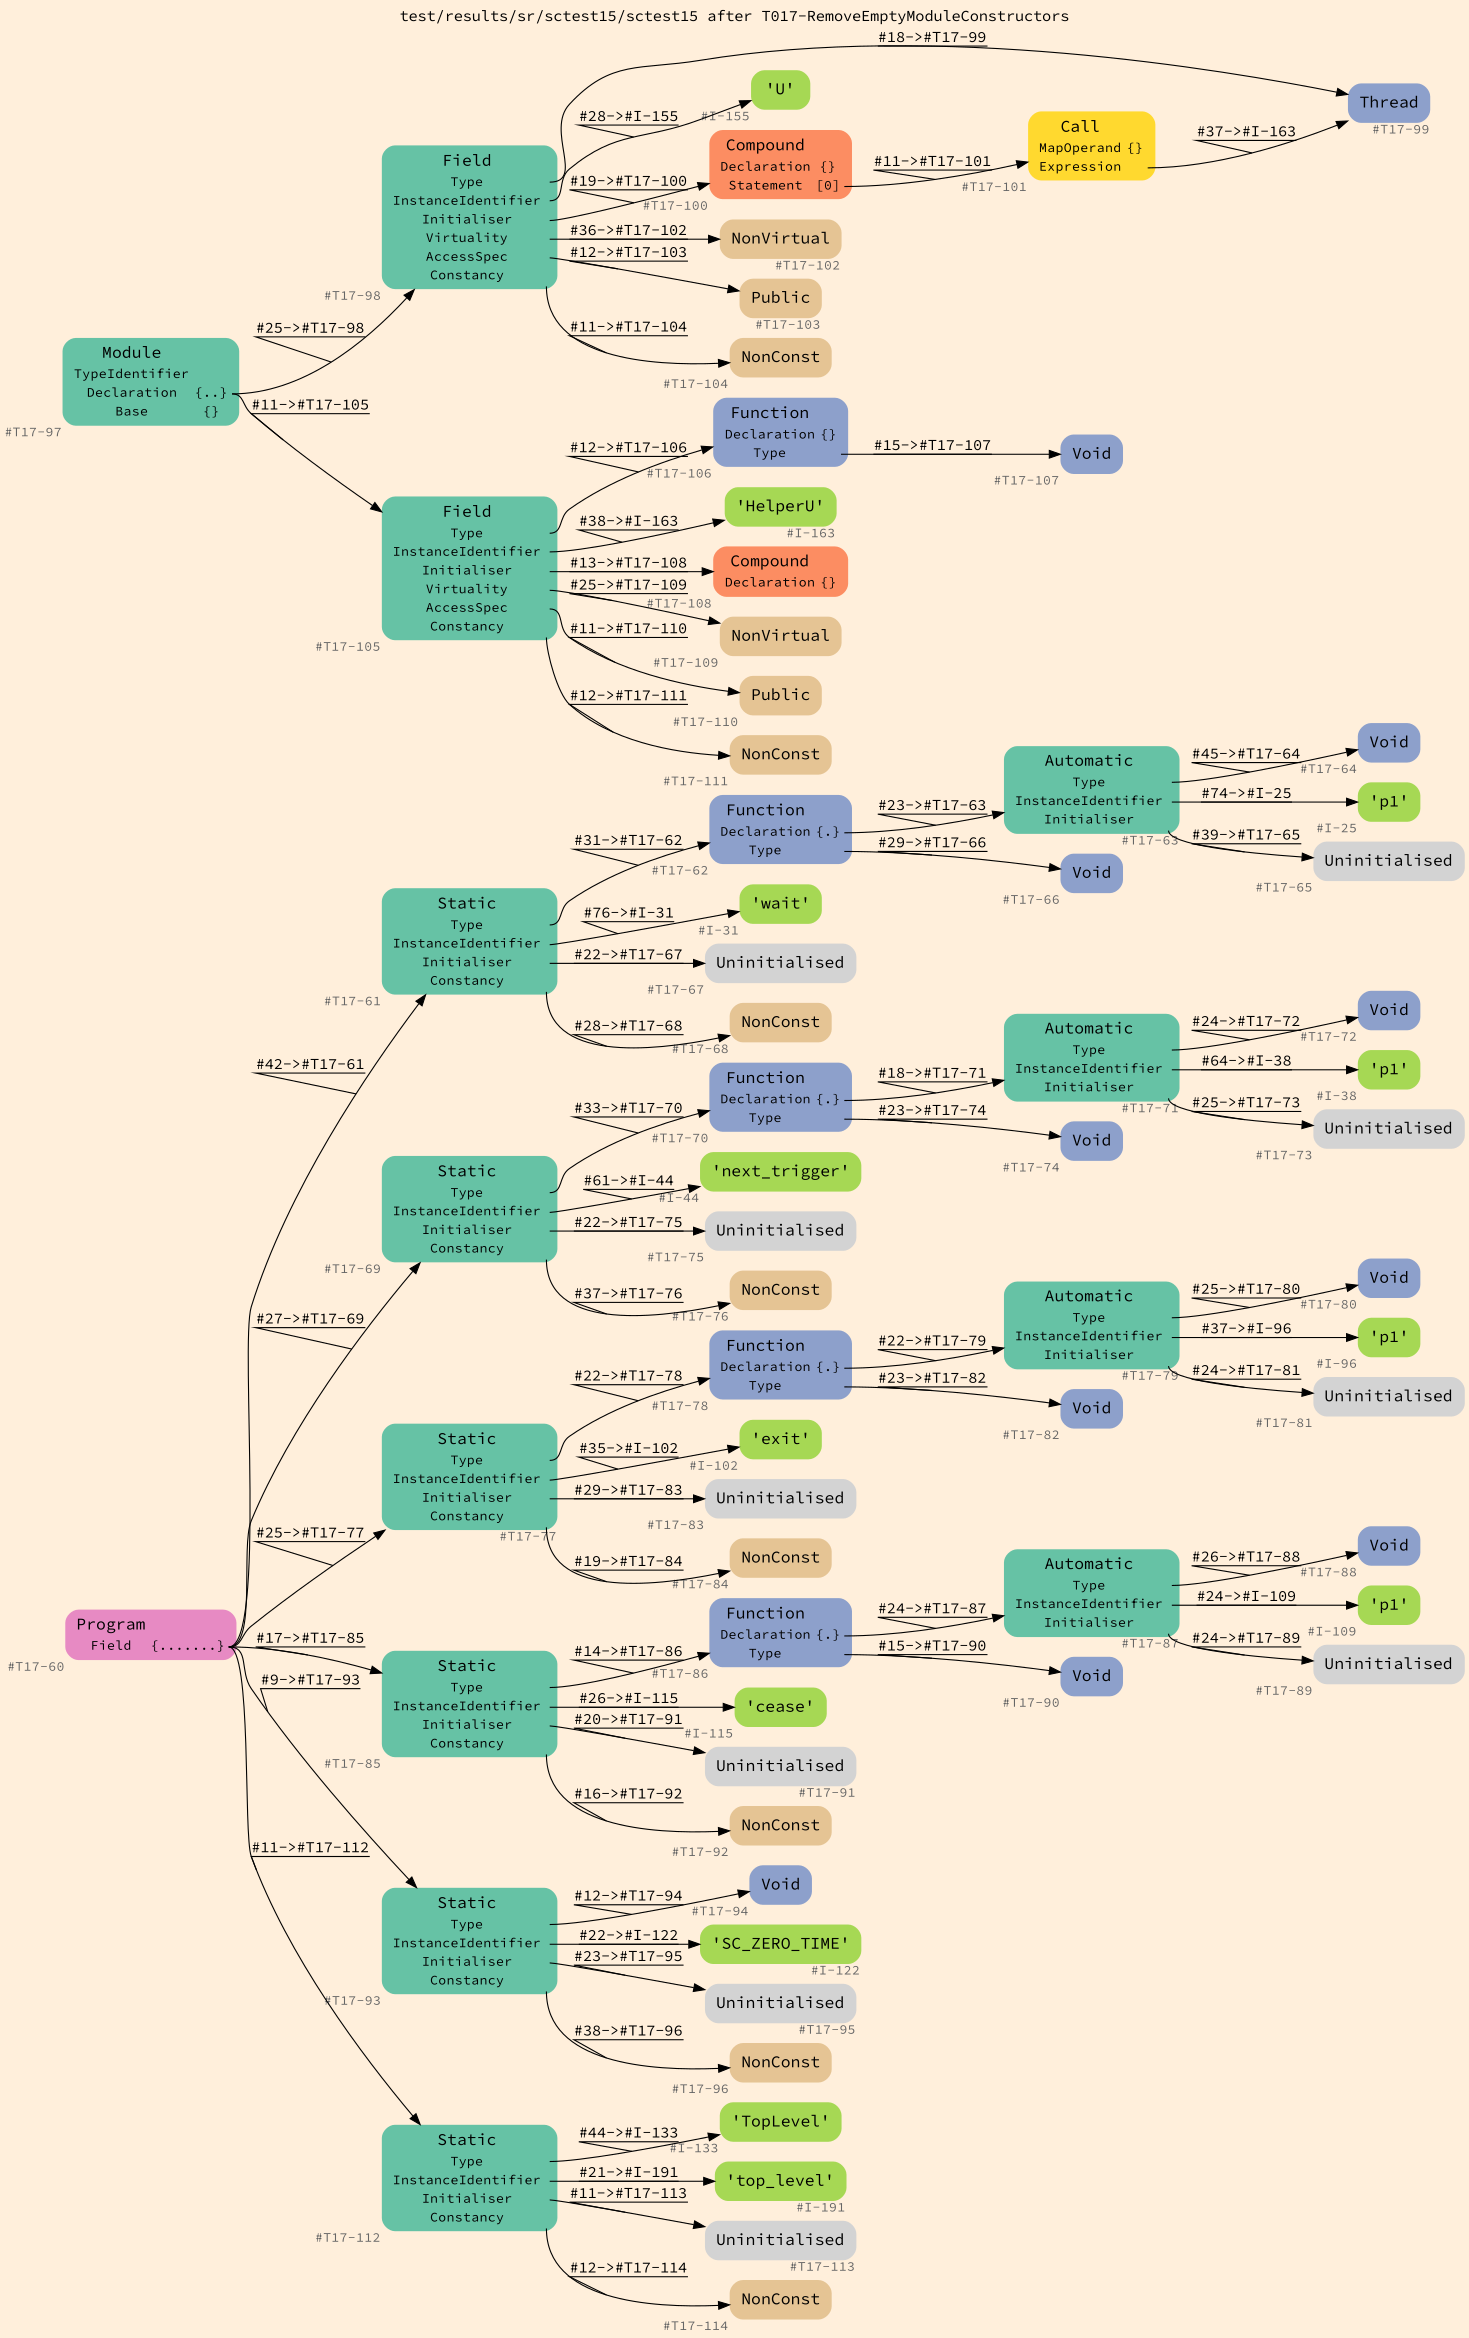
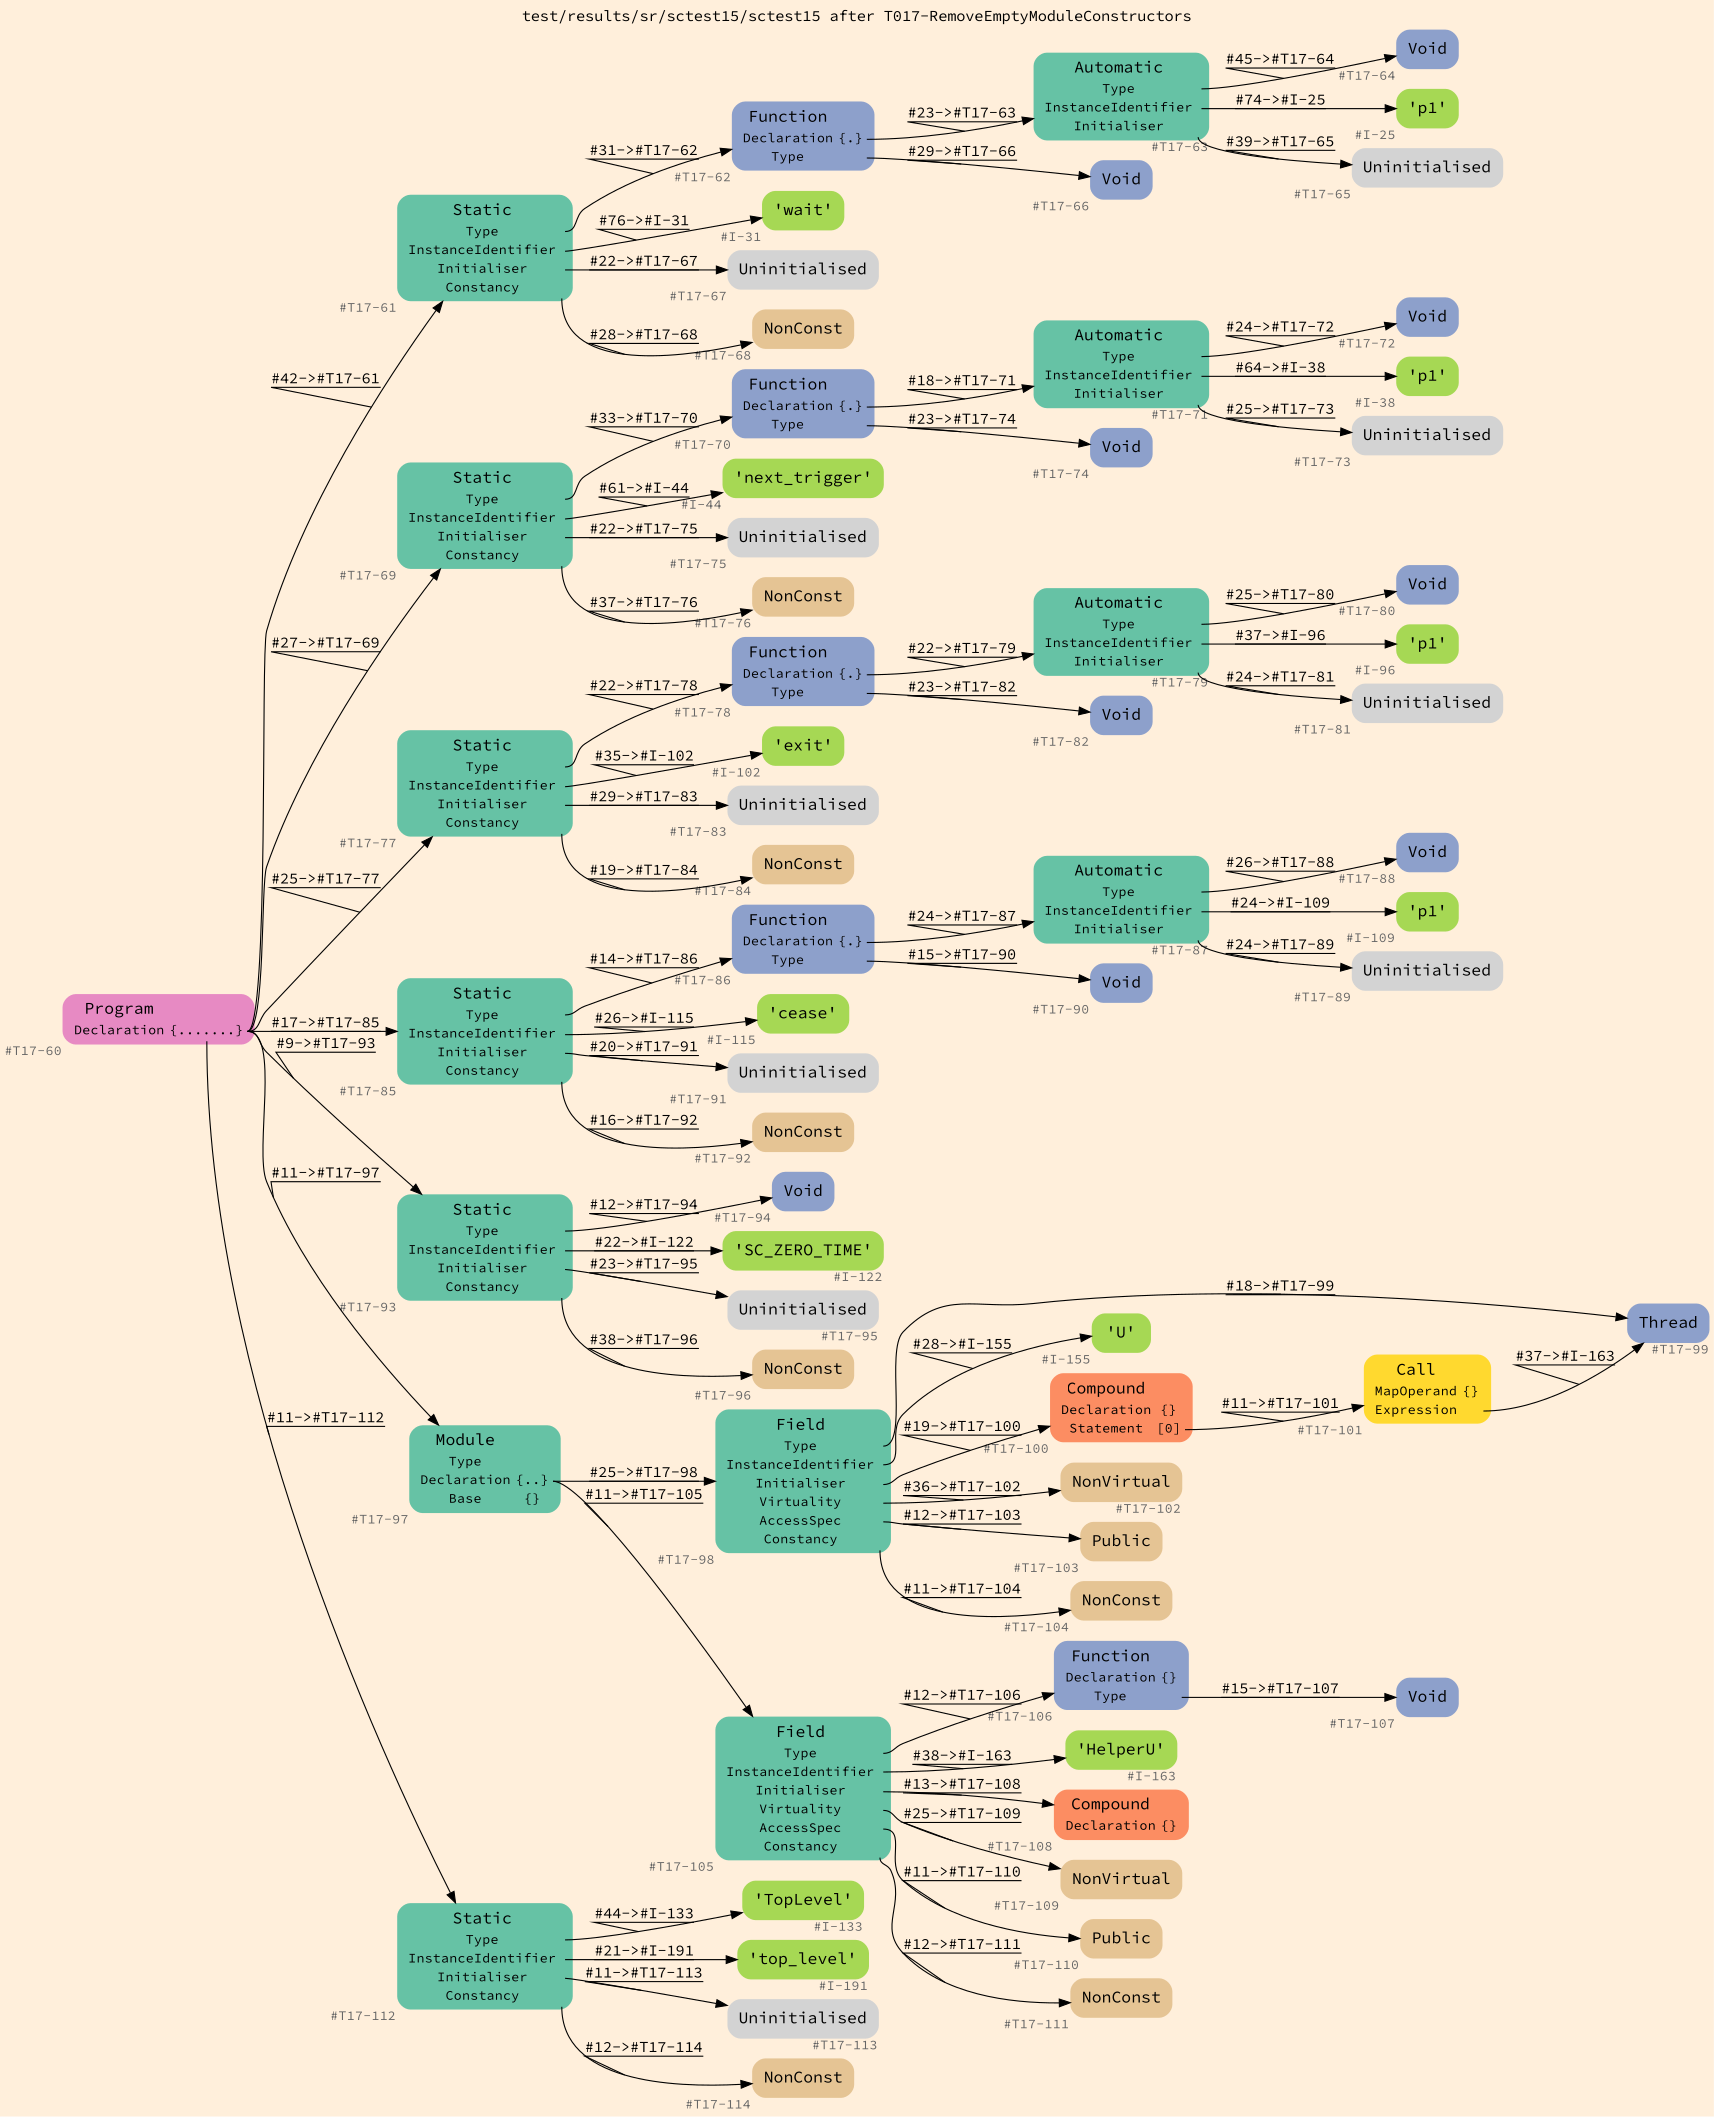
node "Module": text "TypeIdentifier" -> "Type"
edge "Program" -> "Module": added, label "#11->#T17-97"
node "Program": text "Field" -> "Declaration"
